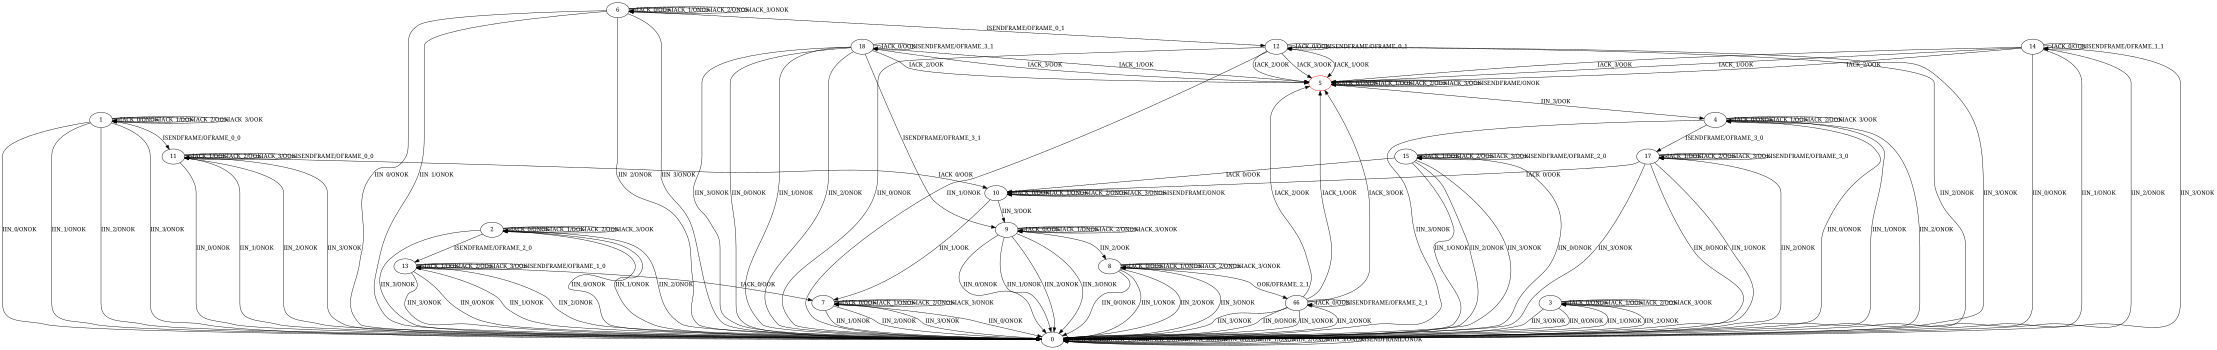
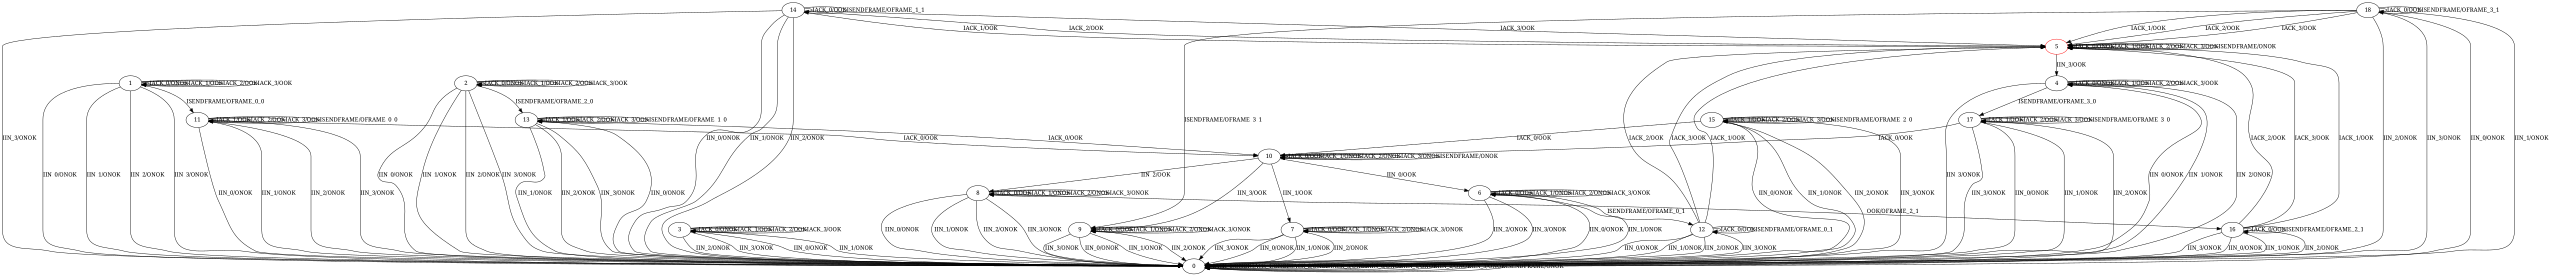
edge "10" -> "6": added, label "IIN_0/OOK"
edge "9" -> "8": now "10" -> "8"
edge "13" -> "7": now "13" -> "10"
node "66": label "66" -> "16"
